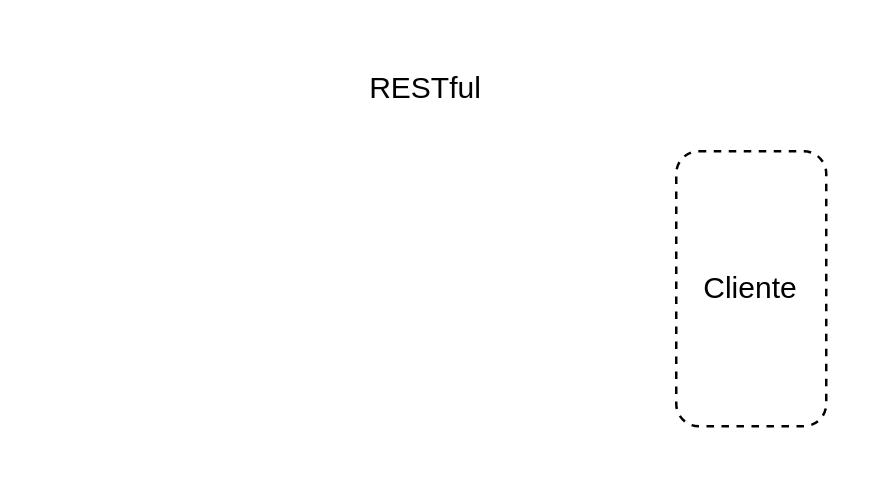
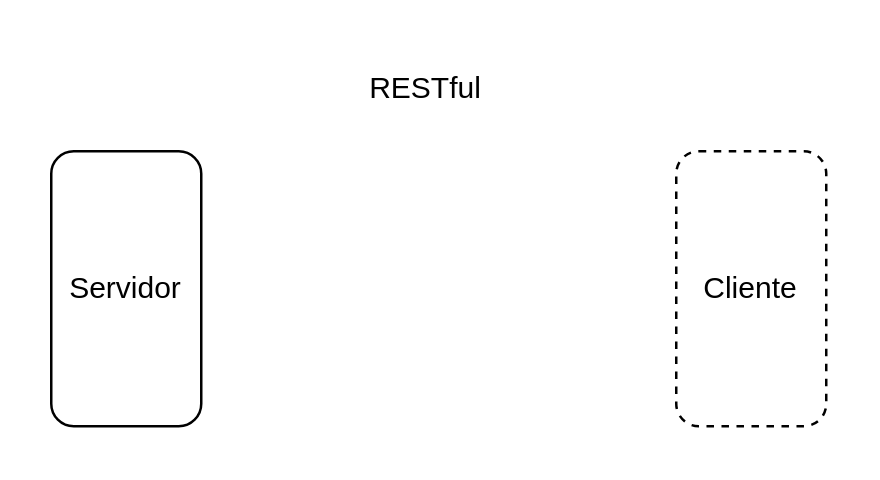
node "Servidor": added
